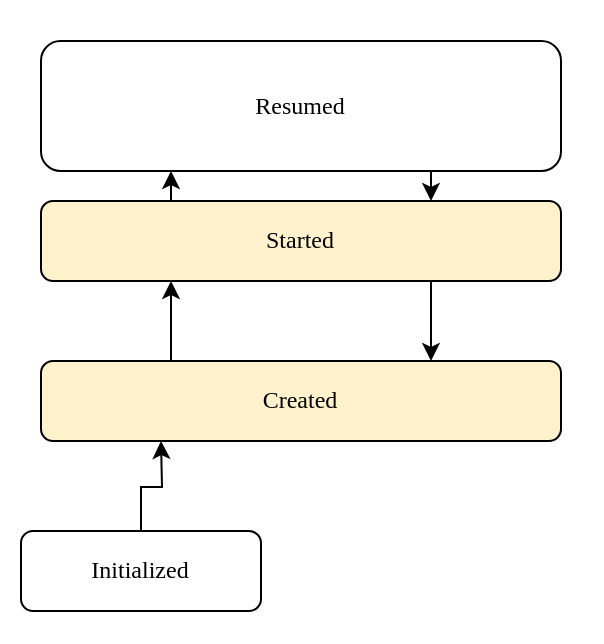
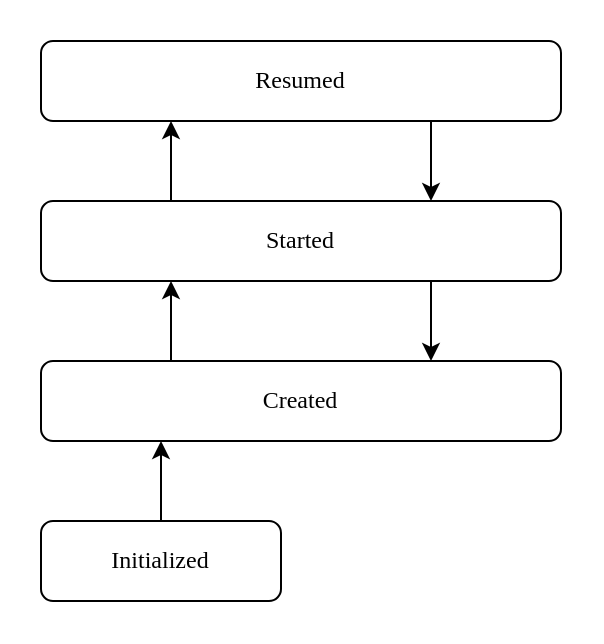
node "Resumed": size 520x130 -> 520x80
node "Started": fillcolor #fff2cc -> #ffffff
node "Created": fillcolor #fff2cc -> #ffffff
node "Initialized": moved (141, 571) -> (161, 561)
